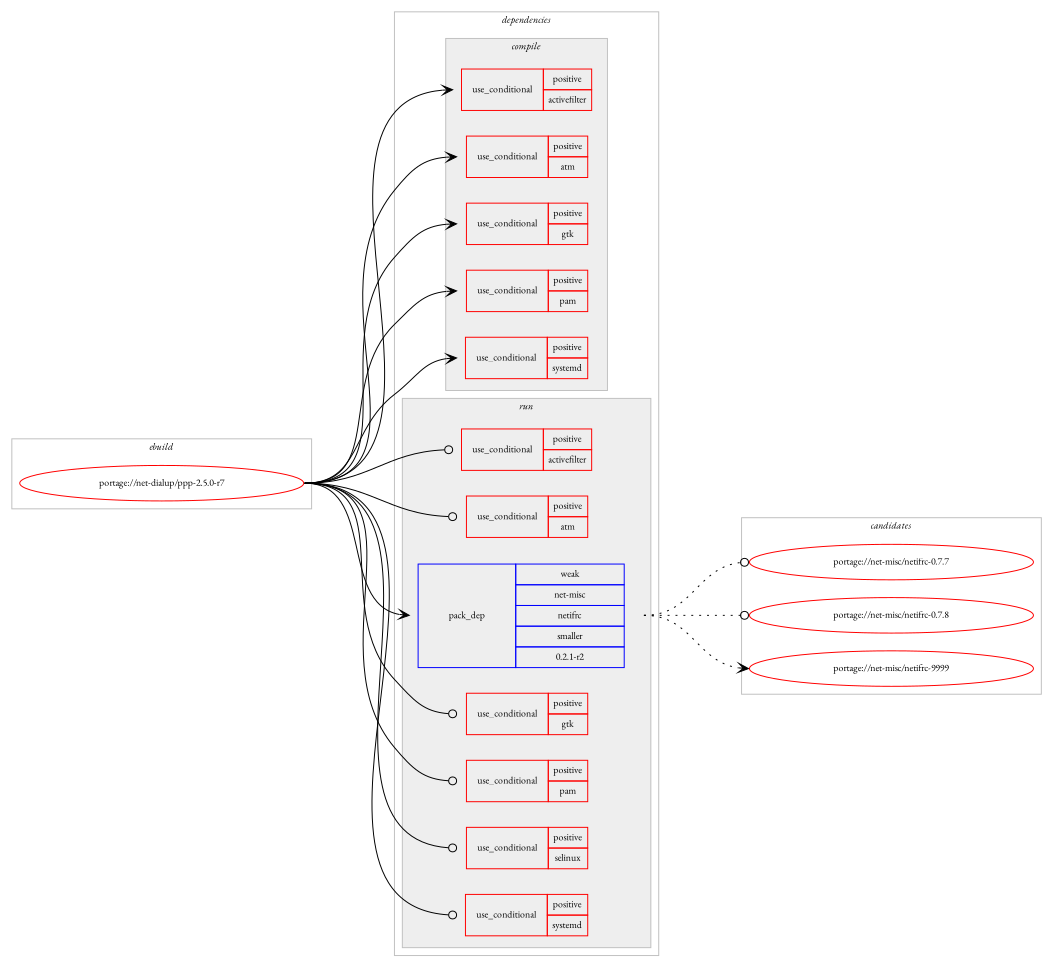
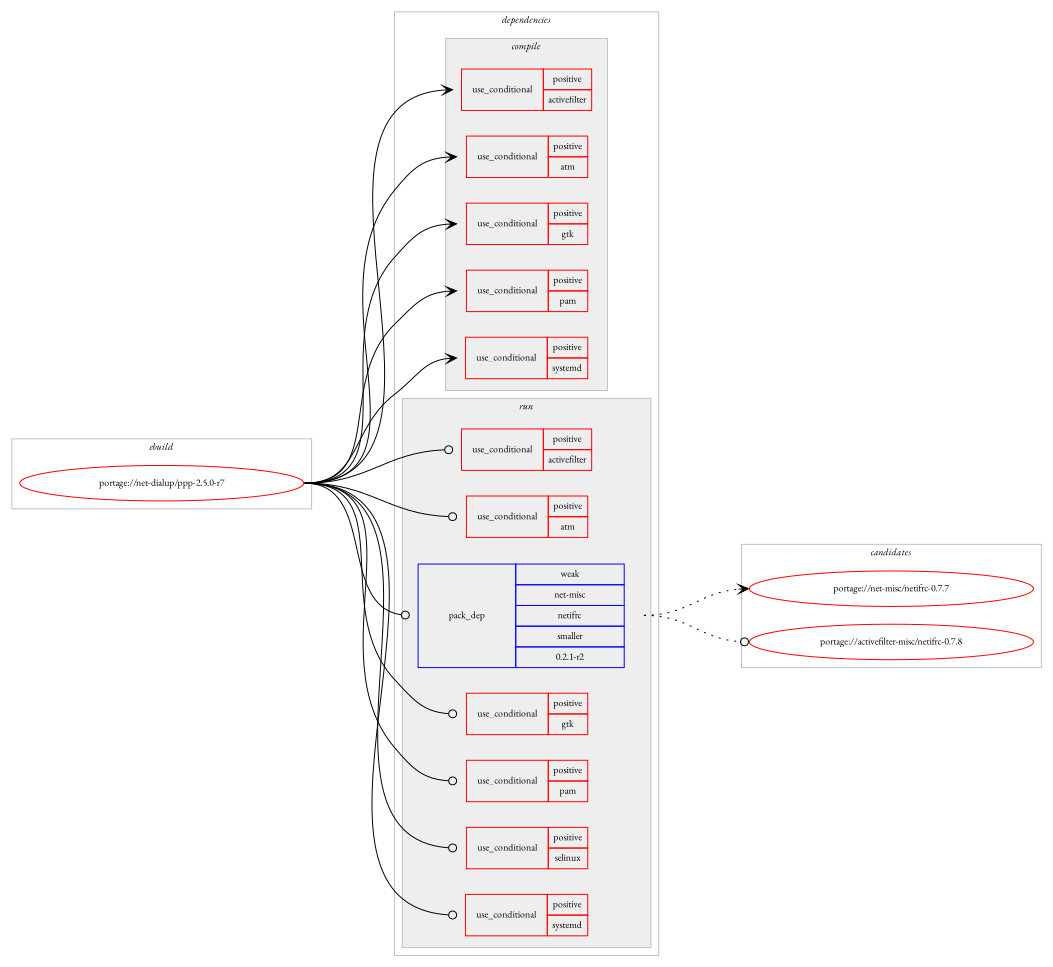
edge "portage://net-dialup/ppp-2.5.0-r7" -> "pack_dep": arrowhead vee -> odot
edge "pack_dep" -> "portage://net-misc/netifrc-0.7.7": arrowhead odot -> vee
node "portage://net-misc/netifrc-0.7.8": label "portage://net-misc/netifrc-0.7.8" -> "portage://activefilter-misc/netifrc-0.7.8"
node "portage://net-misc/netifrc-9999": removed
